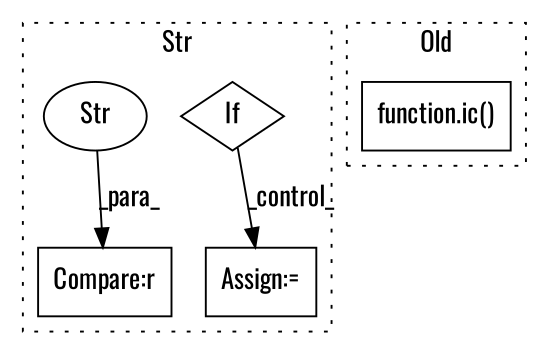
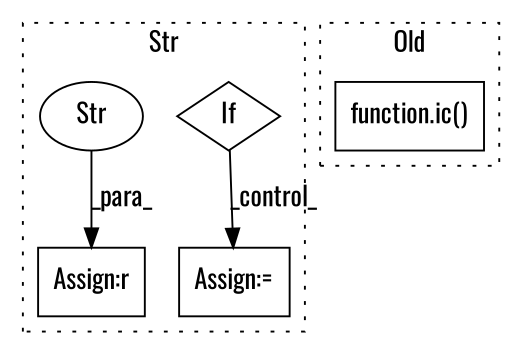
node "Compare:r": label "Compare:r" -> "Assign:r"
